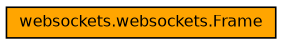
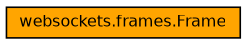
node "websockets.websockets.Frame": label "websockets.websockets.Frame" -> "websockets.frames.Frame"
